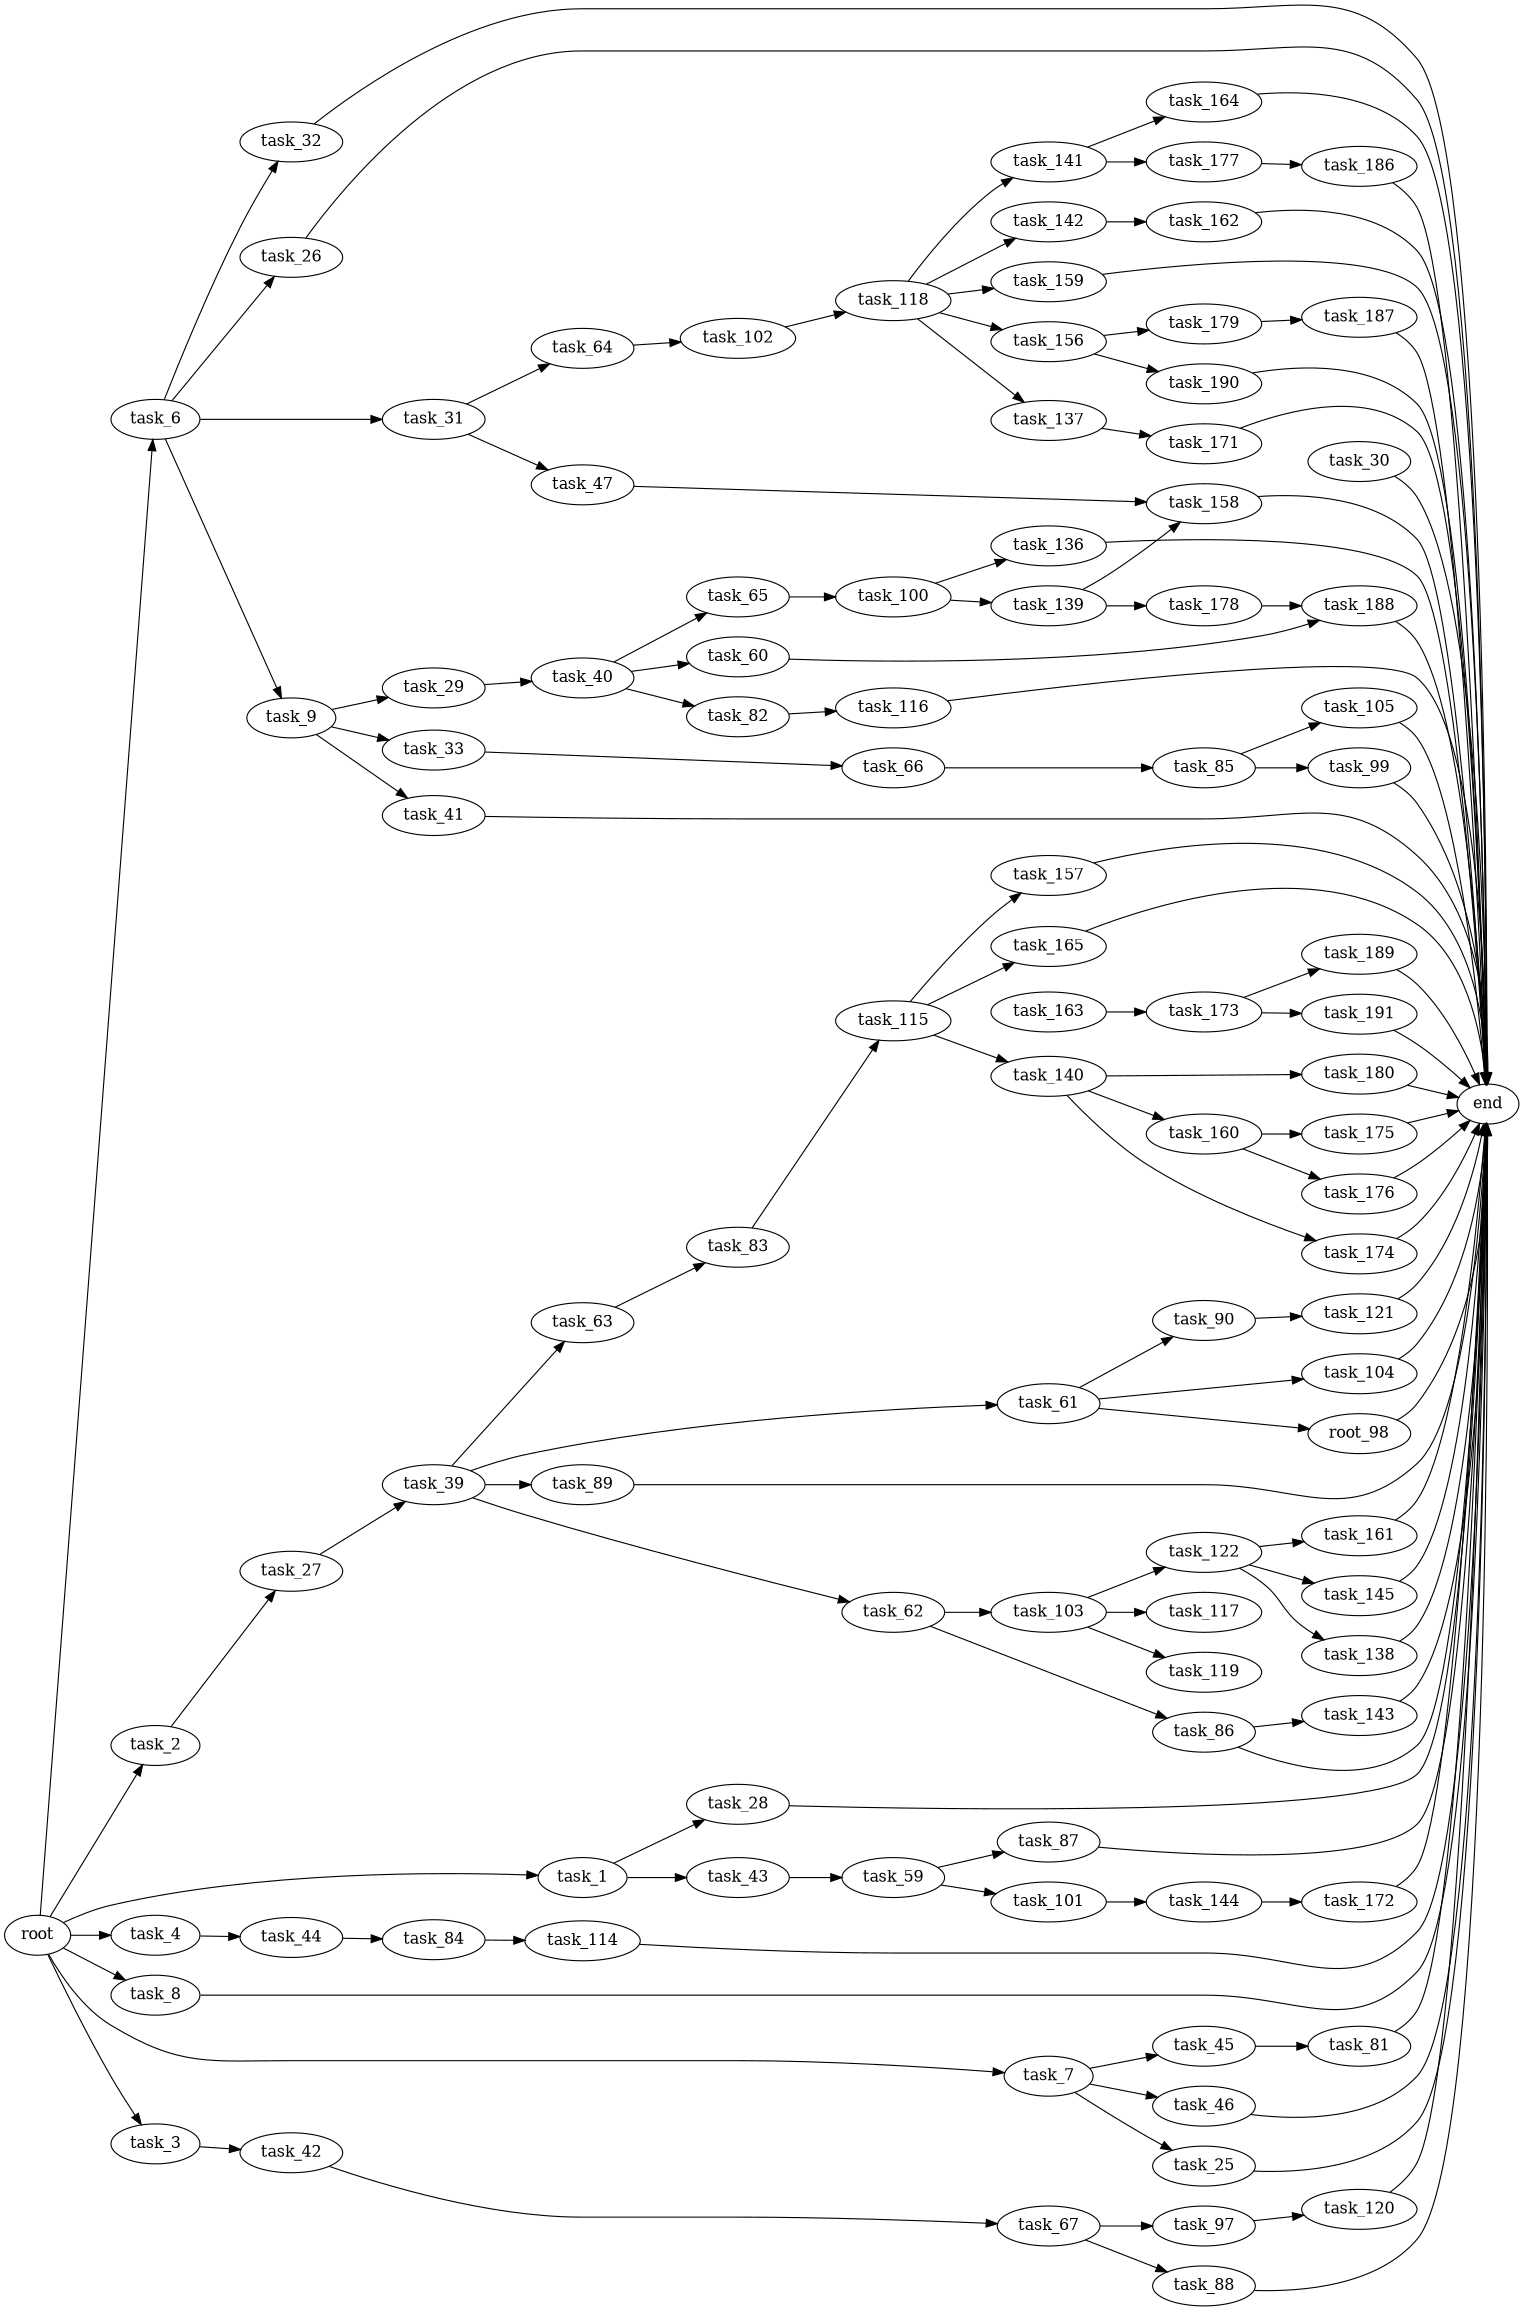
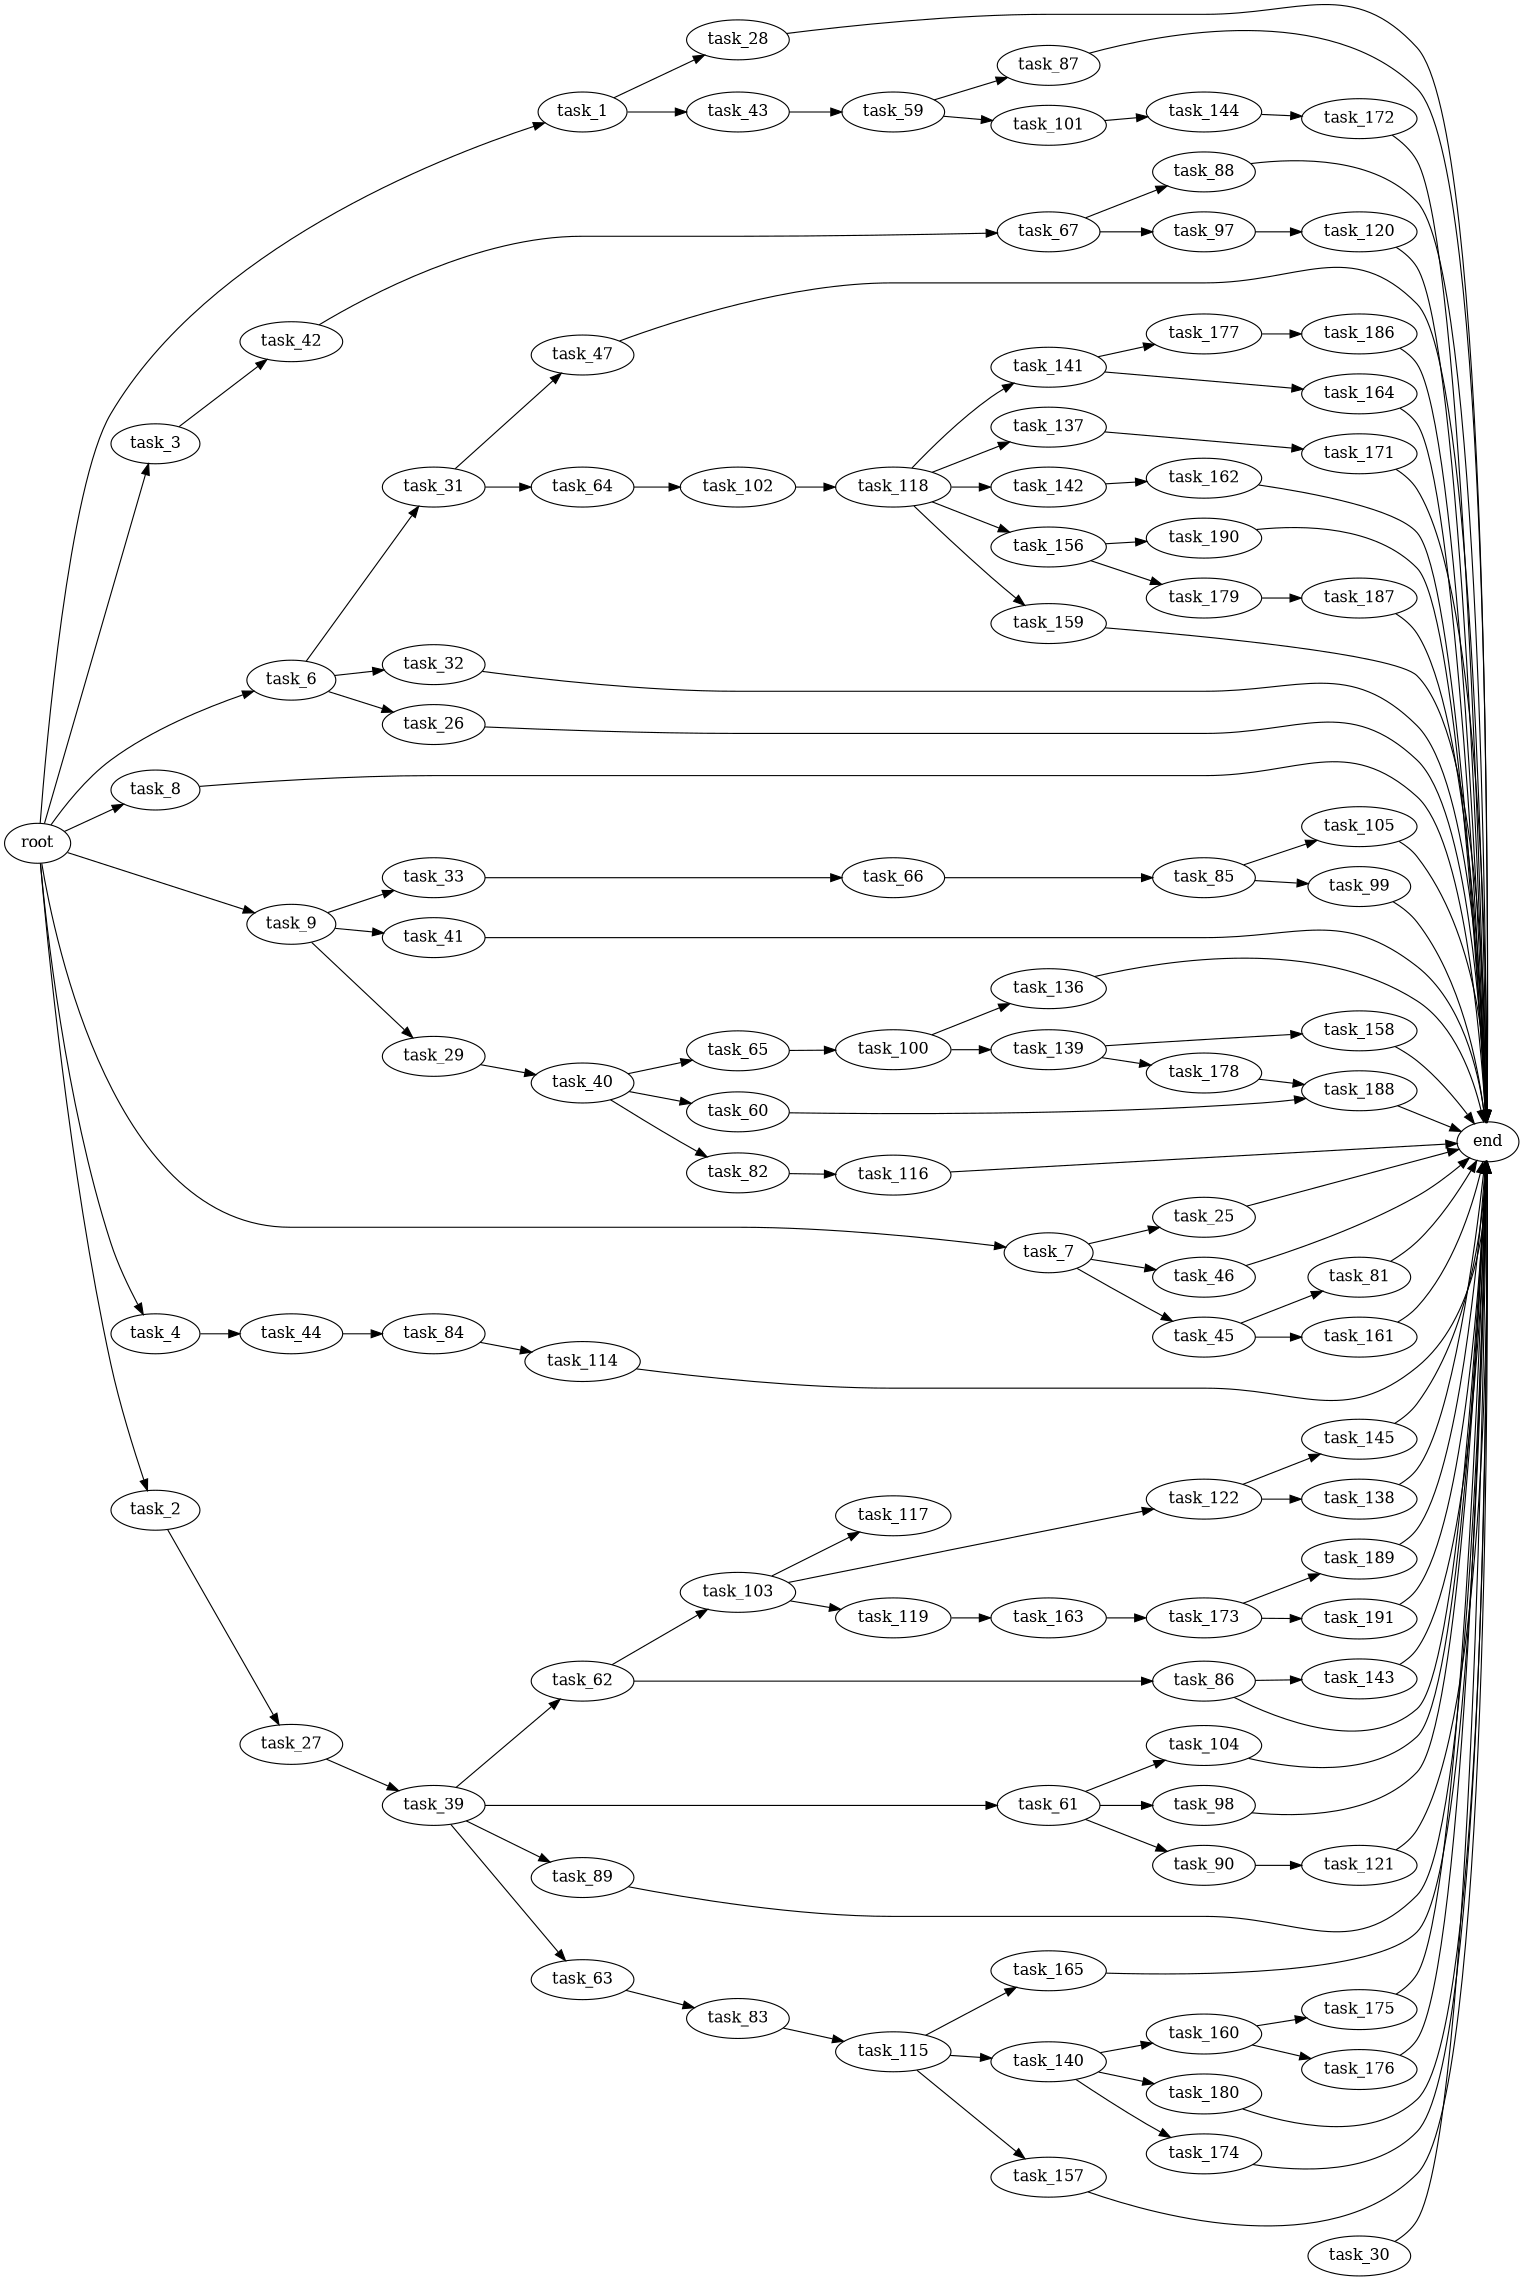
edge "task_47" -> "task_158": now "task_47" -> "end"
edge "task_6" -> "task_9": now "root" -> "task_9"
node "root_98": label "root_98" -> "task_98"
edge "task_122" -> "task_161": now "task_45" -> "task_161"
edge "task_119" -> "task_163": added
